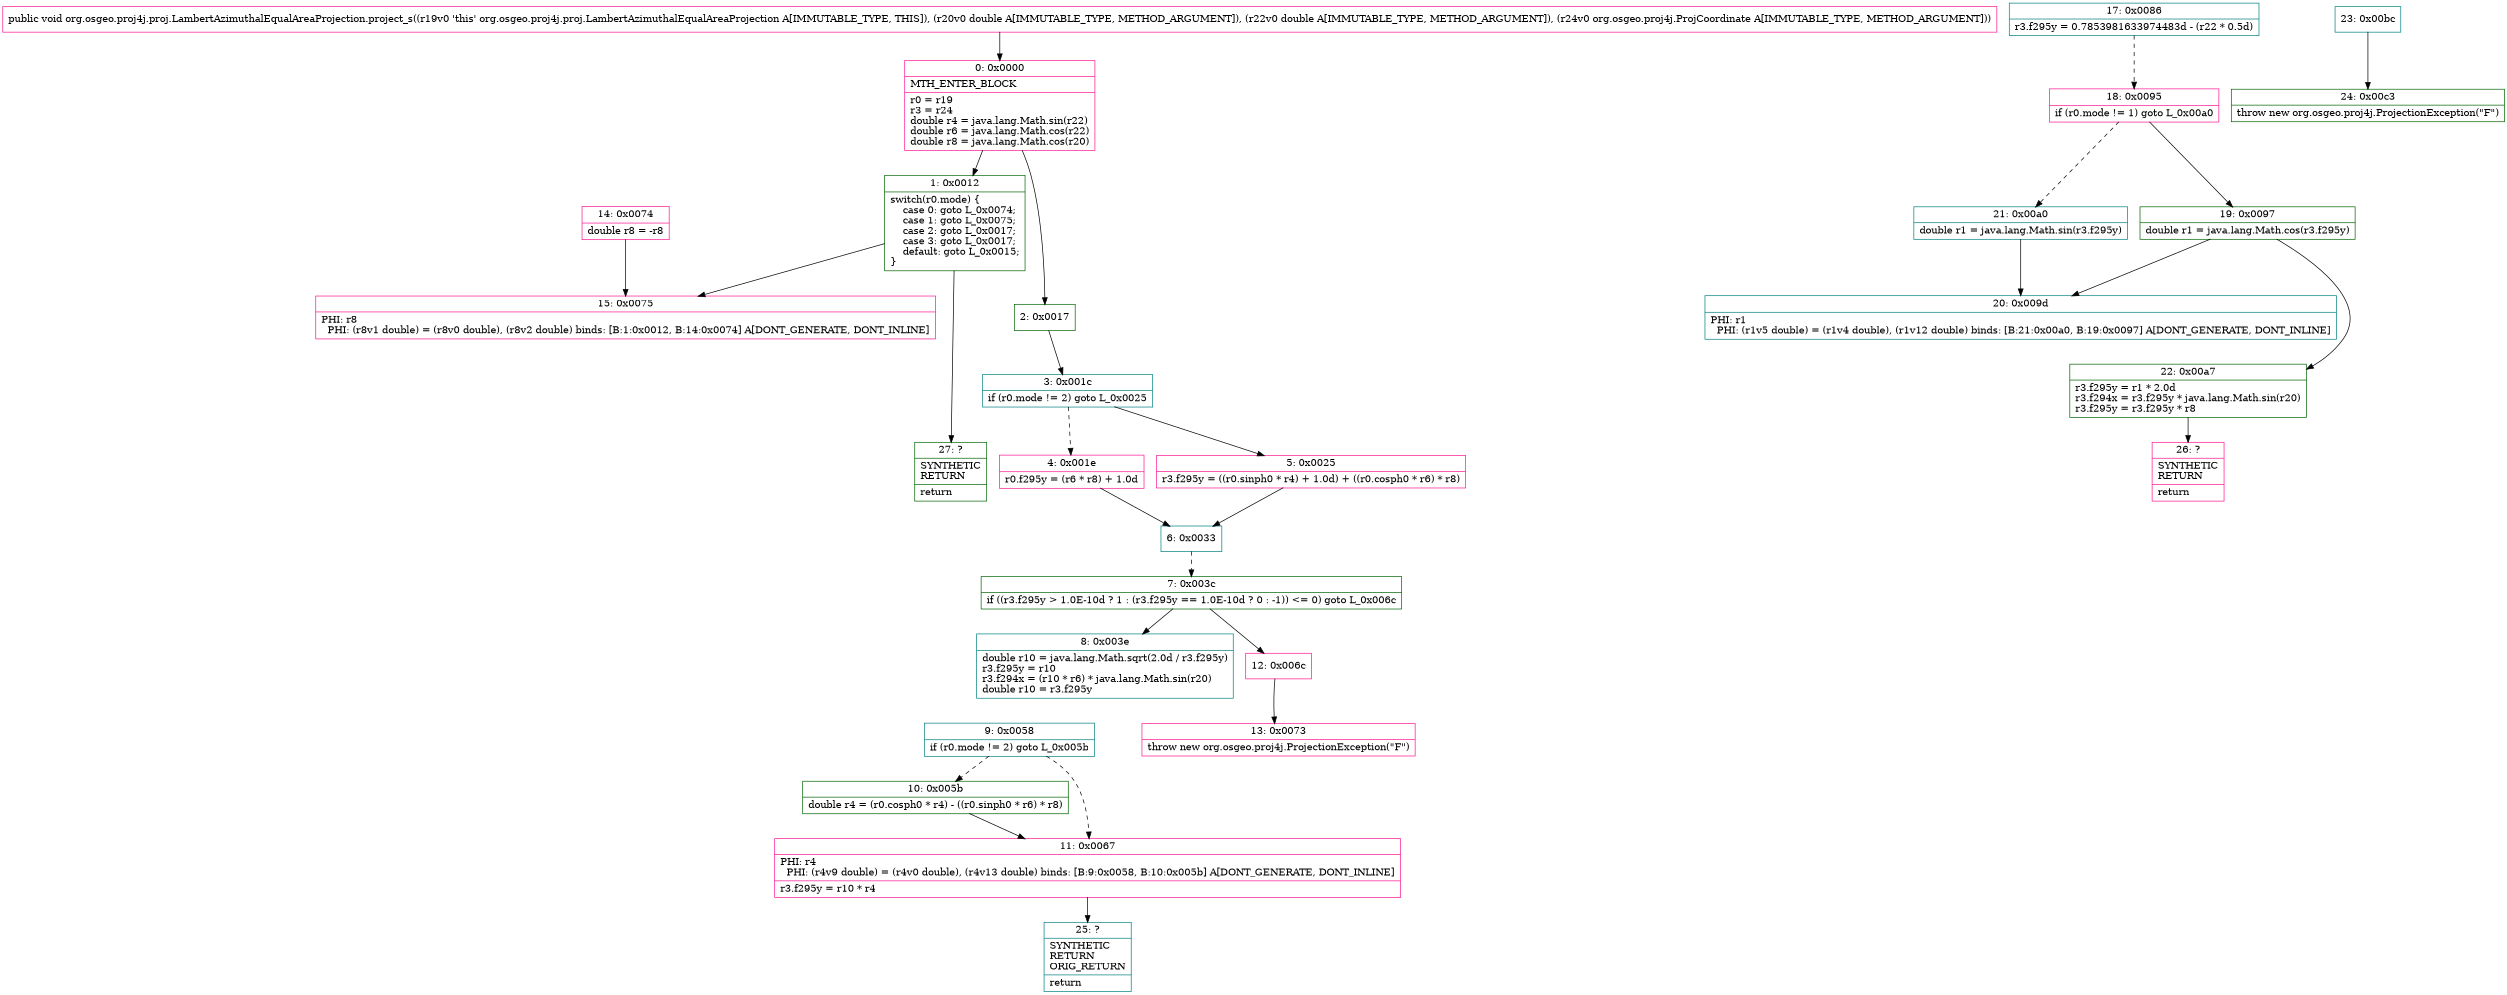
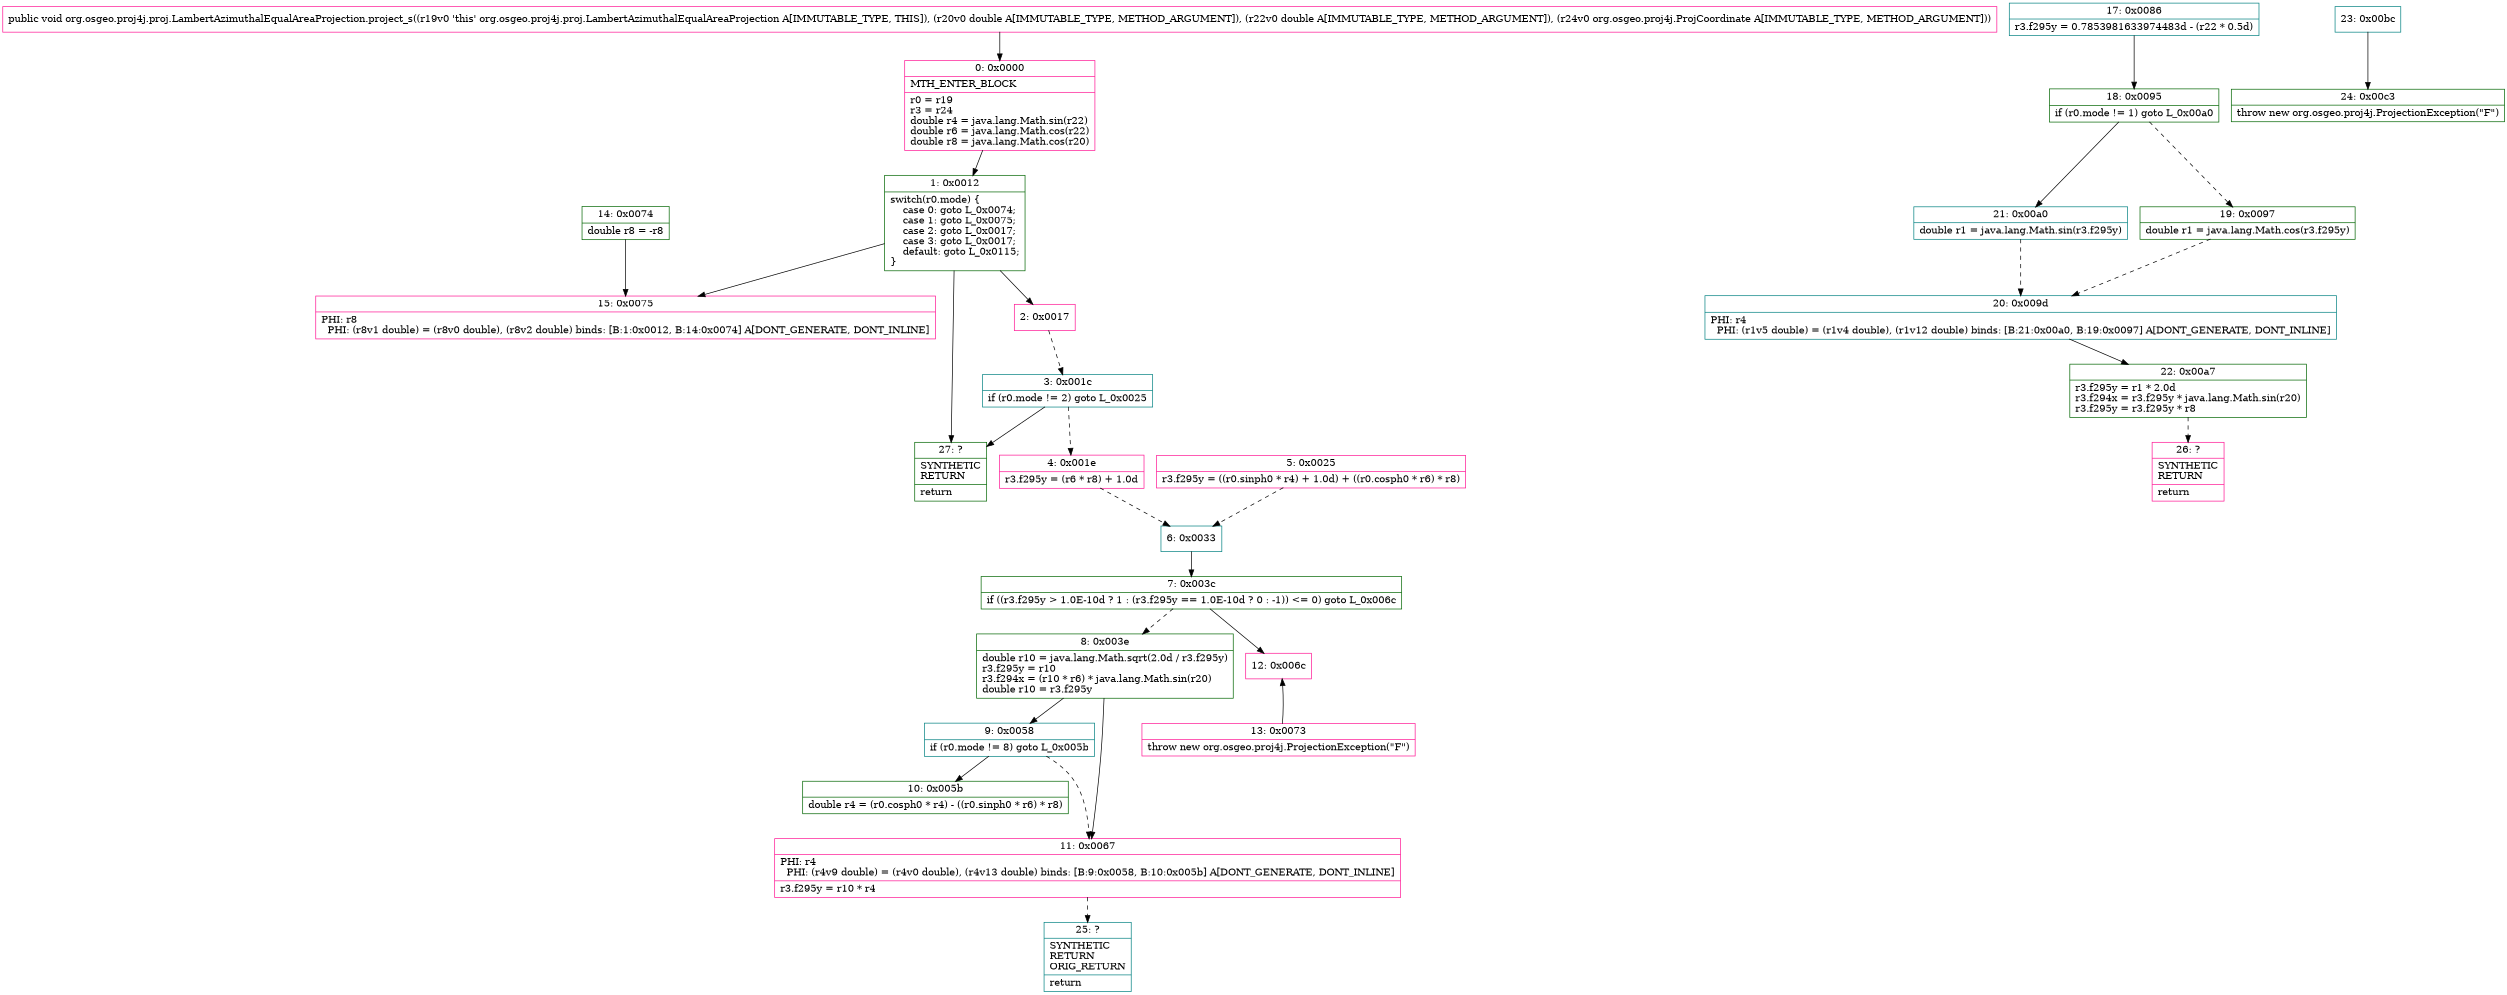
edge "17: 0x0086" -> "18: 0x0095": style dashed -> solid
node "18: 0x0095": color deeppink -> darkgreen
edge "18: 0x0095" -> "21: 0x00a0": style dashed -> solid
edge "18: 0x0095" -> "19: 0x0097": style solid -> dashed
node "14: 0x0074": color deeppink -> darkgreen
edge "0: 0x0000" -> "2: 0x0017": now "1: 0x0012" -> "2: 0x0017"
node "1: 0x0012": text "default: goto L_0x0015;" -> "default: goto L_0x0115;"
edge "21: 0x00a0" -> "20: 0x009d": style solid -> dashed
edge "19: 0x0097" -> "20: 0x009d": style solid -> dashed
edge "19: 0x0097" -> "22: 0x00a7": now "20: 0x009d" -> "22: 0x00a7"
node "2: 0x0017": color darkgreen -> deeppink
node "20: 0x009d": text "PHI: r1" -> "PHI: r4"
edge "2: 0x0017" -> "3: 0x001c": style solid -> dashed
edge "22: 0x00a7" -> "26: ?": style solid -> dashed
edge "3: 0x001c" -> "5: 0x0025": now "3: 0x001c" -> "27: ?"
node "4: 0x001e": text "r0.f295y = (r6 * r8) + 1.0d" -> "r3.f295y = (r6 * r8) + 1.0d"
edge "4: 0x001e" -> "6: 0x0033": style solid -> dashed
edge "5: 0x0025" -> "6: 0x0033": style solid -> dashed
edge "6: 0x0033" -> "7: 0x003c": style dashed -> solid
edge "7: 0x003c" -> "8: 0x003e": style solid -> dashed
node "8: 0x003e": color teal -> darkgreen
edge "12: 0x006c" -> "13: 0x0073": reversed
edge "8: 0x003e" -> "9: 0x0058": added
node "9: 0x0058": text "if (r0.mode != 2) goto L_0x005b" -> "if (r0.mode != 8) goto L_0x005b"
edge "9: 0x0058" -> "10: 0x005b": style dashed -> solid
edge "10: 0x005b" -> "11: 0x0067": now "8: 0x003e" -> "11: 0x0067"
edge "11: 0x0067" -> "25: ?": style solid -> dashed
